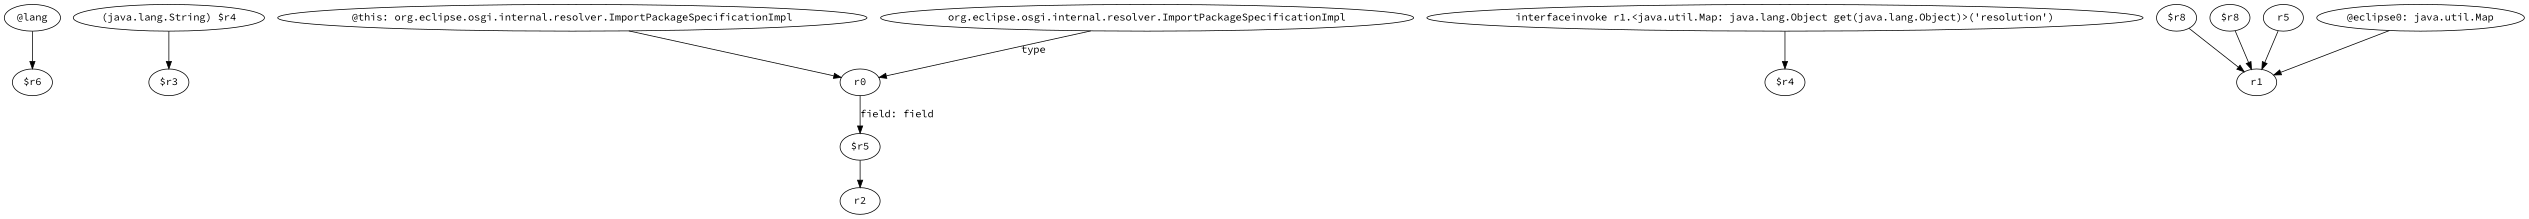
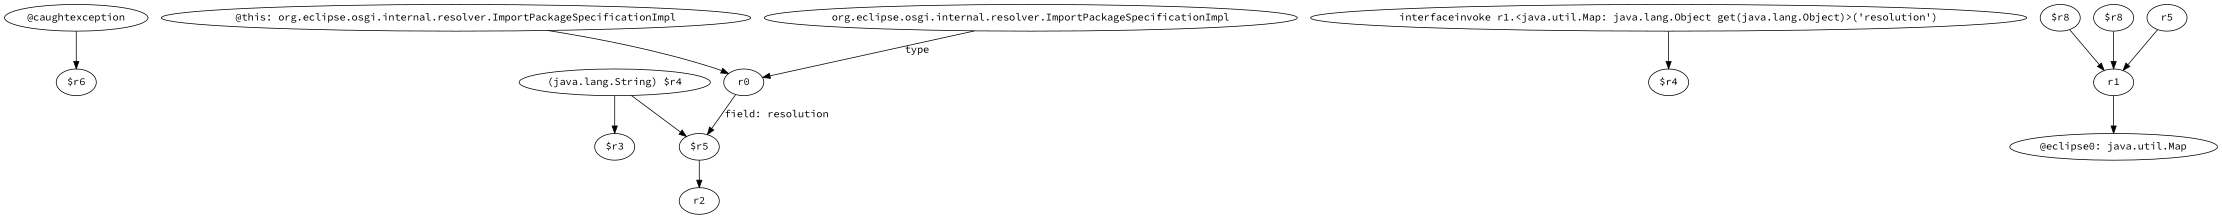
node "@lang": label "@lang" -> "@caughtexception"
edge "@eclipse0: java.util.Map" -> "r1": reversed
edge "(java.lang.String) $r4" -> "$r5": added
edge "r0" -> "$r5": label "field: field" -> "field: resolution"
